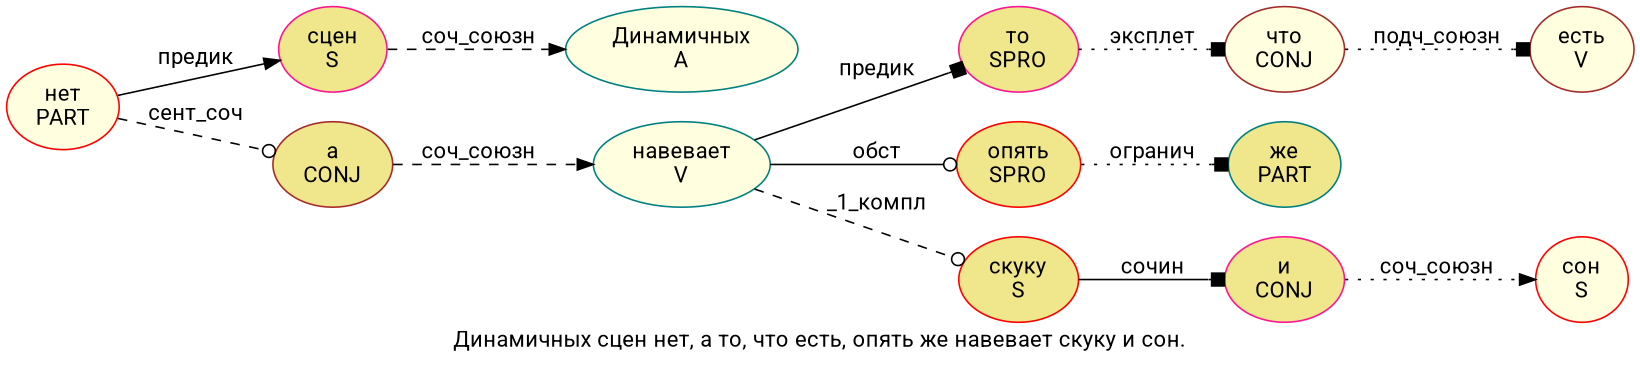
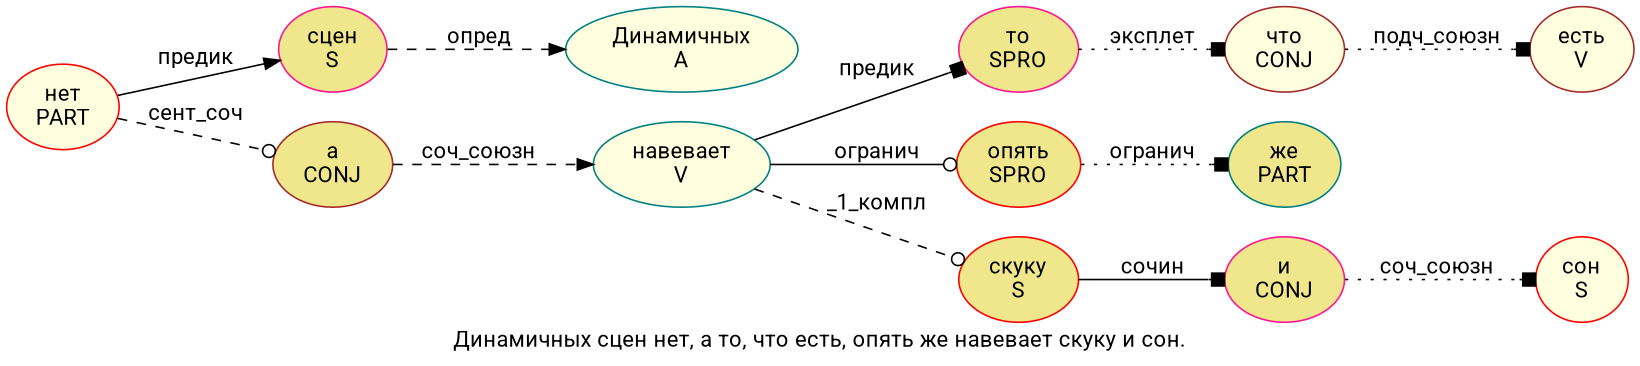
edge "сцен S" -> "Динамичных A": label "соч_союзн" -> "опред"
edge "навевает V" -> "опять SPRO": label "обст" -> "огранич"
edge "и CONJ" -> "сон S": arrowhead normal -> box
